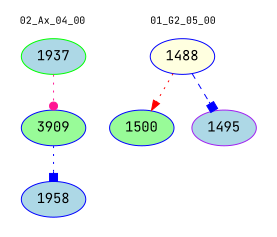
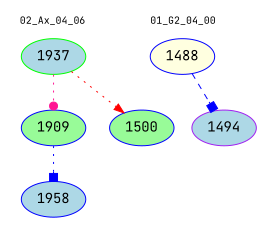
cluster "02_Ax_04_00": label "02_Ax_04_00" -> "02_Ax_04_06"
cluster "01_G2_05_00": label "01_G2_05_00" -> "01_G2_04_00"
edge "1488" -> "1500": now "1937" -> "1500"
node "3909": label "3909" -> "1909"
node "1495": label "1495" -> "1494"
